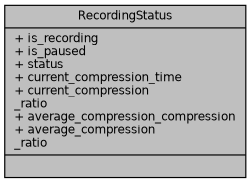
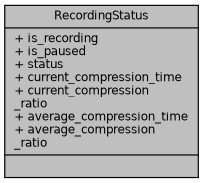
node "RecordingStatus": text "+ average_compression_compression" -> "+ average_compression_time"
